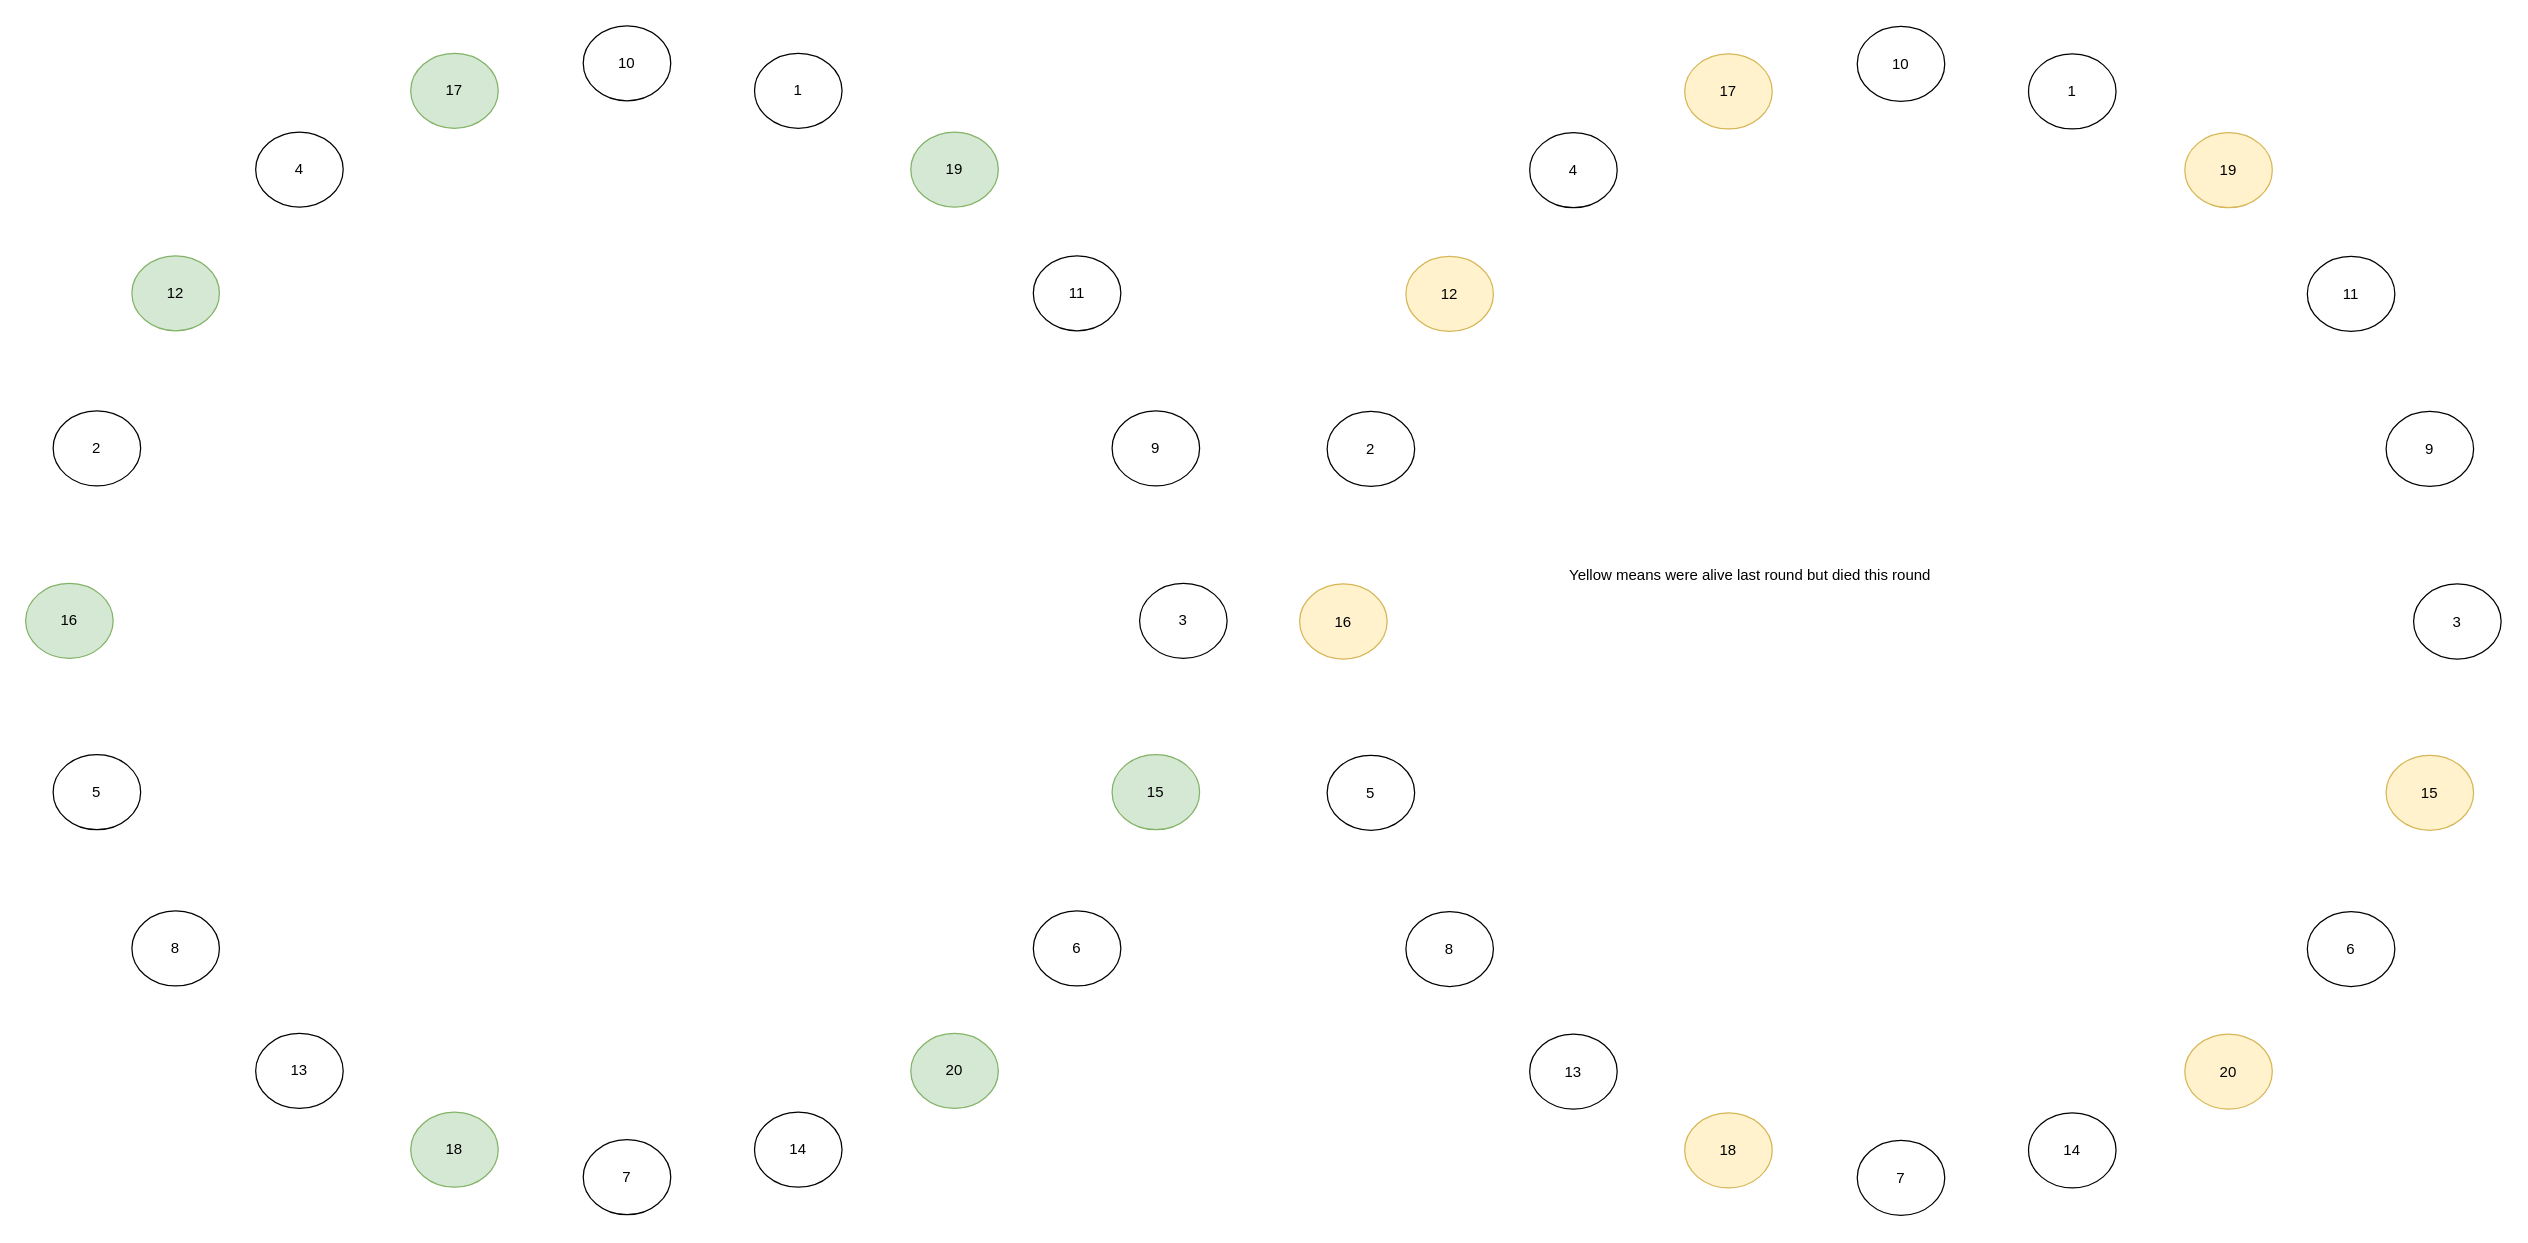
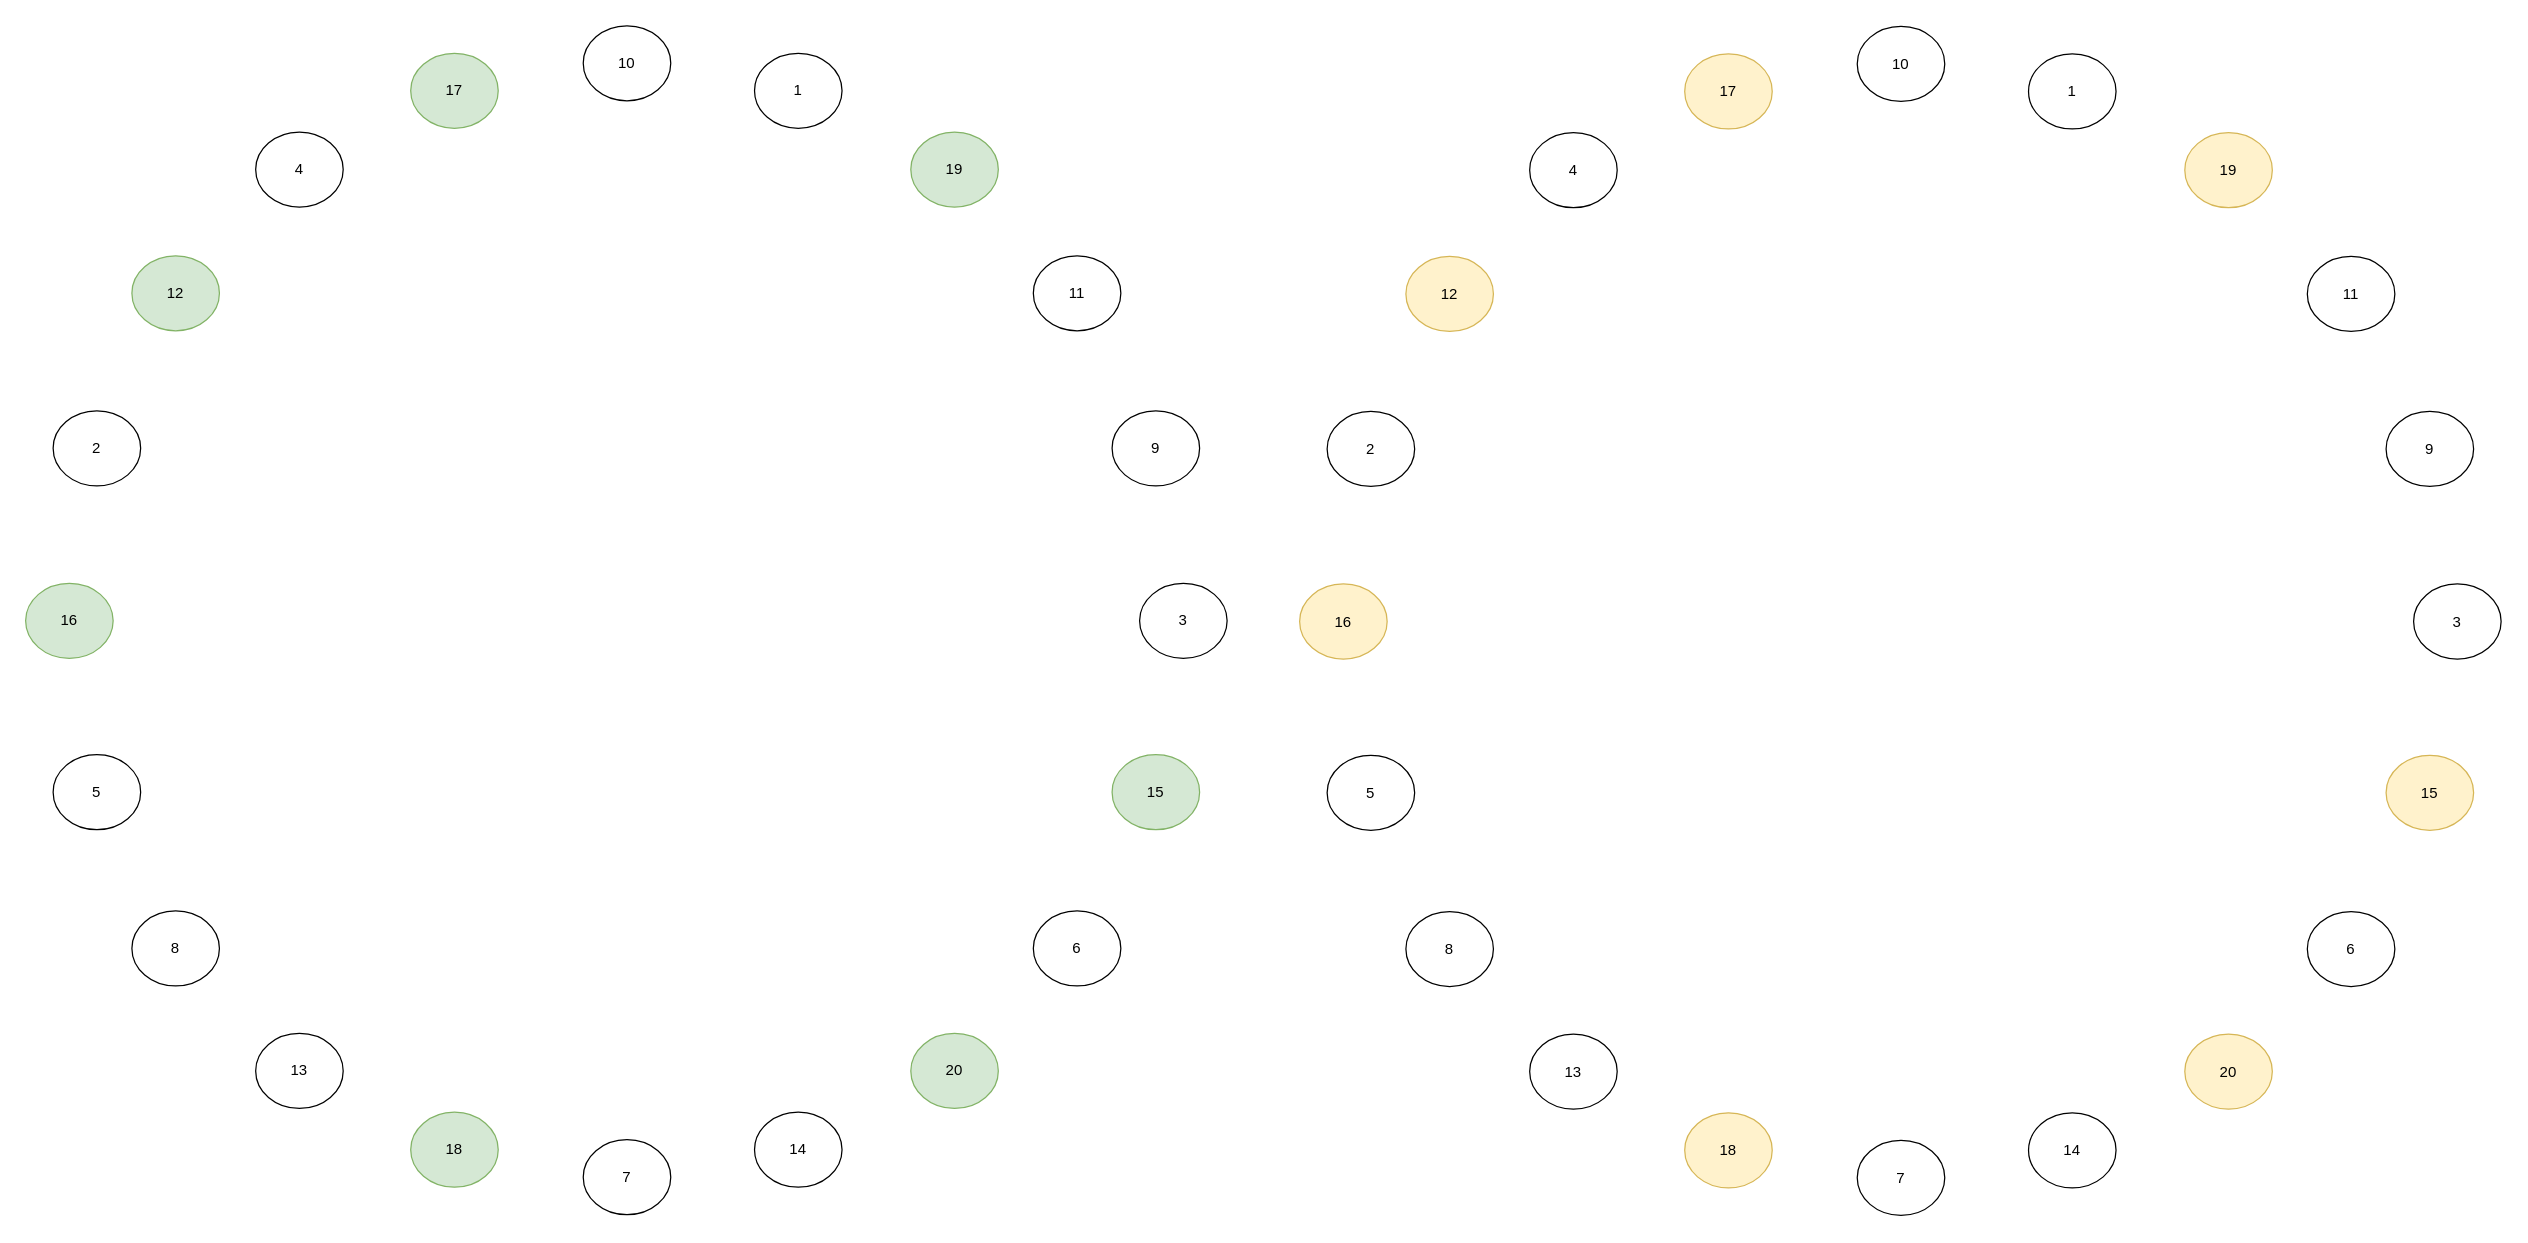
node "Yellow means were alive last round but died this round": removed
